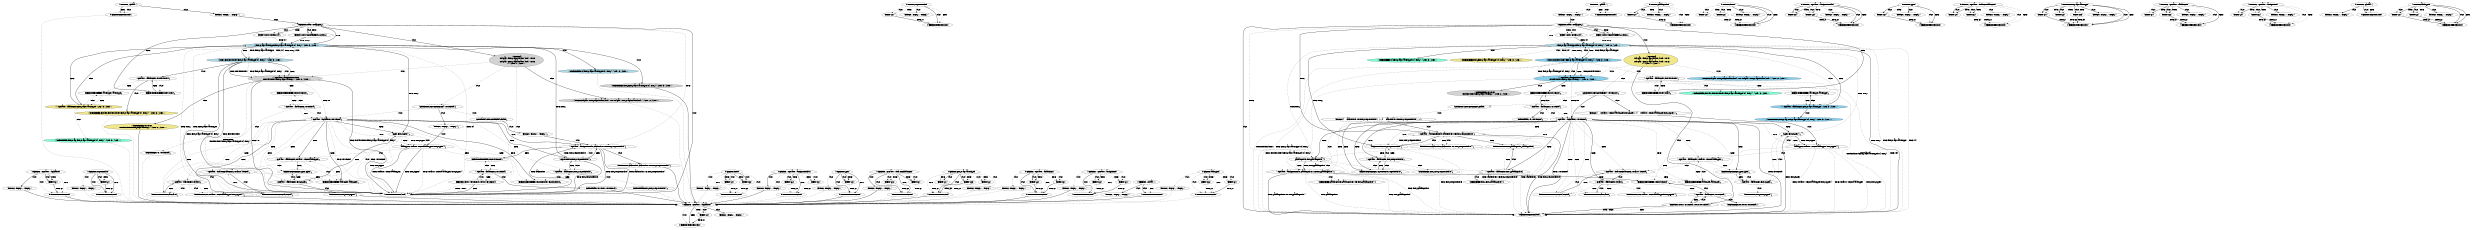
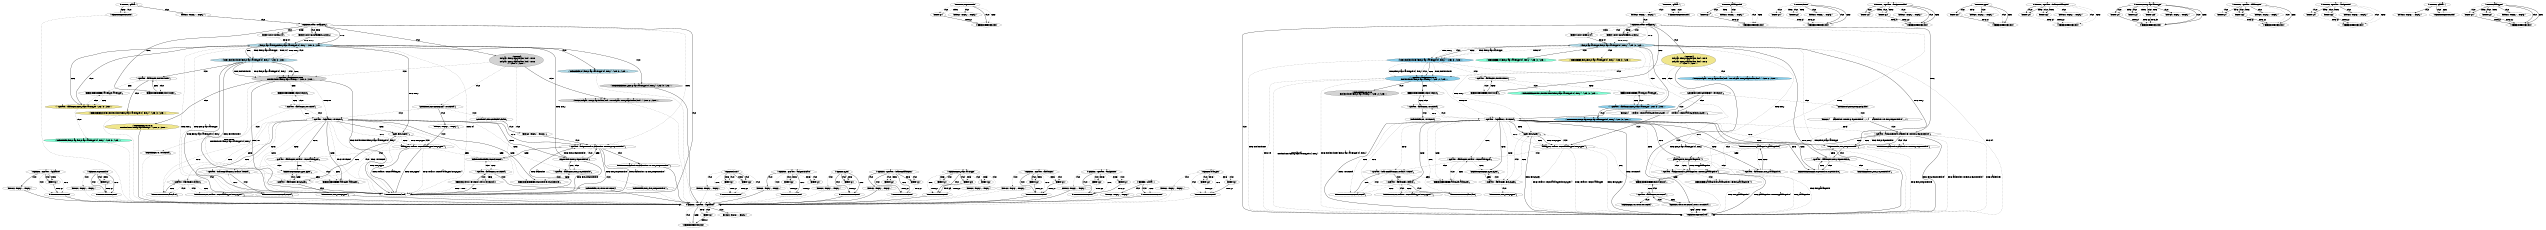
edge "(<operator>.fieldAccess,entry.padding_size)" -> "(FIELD_IDENTIFIER,padding_size,padding_size)": label "AST: " -> "CDG: "
node "(IDENTIFIER,entry,entry.padding_size())": removed
